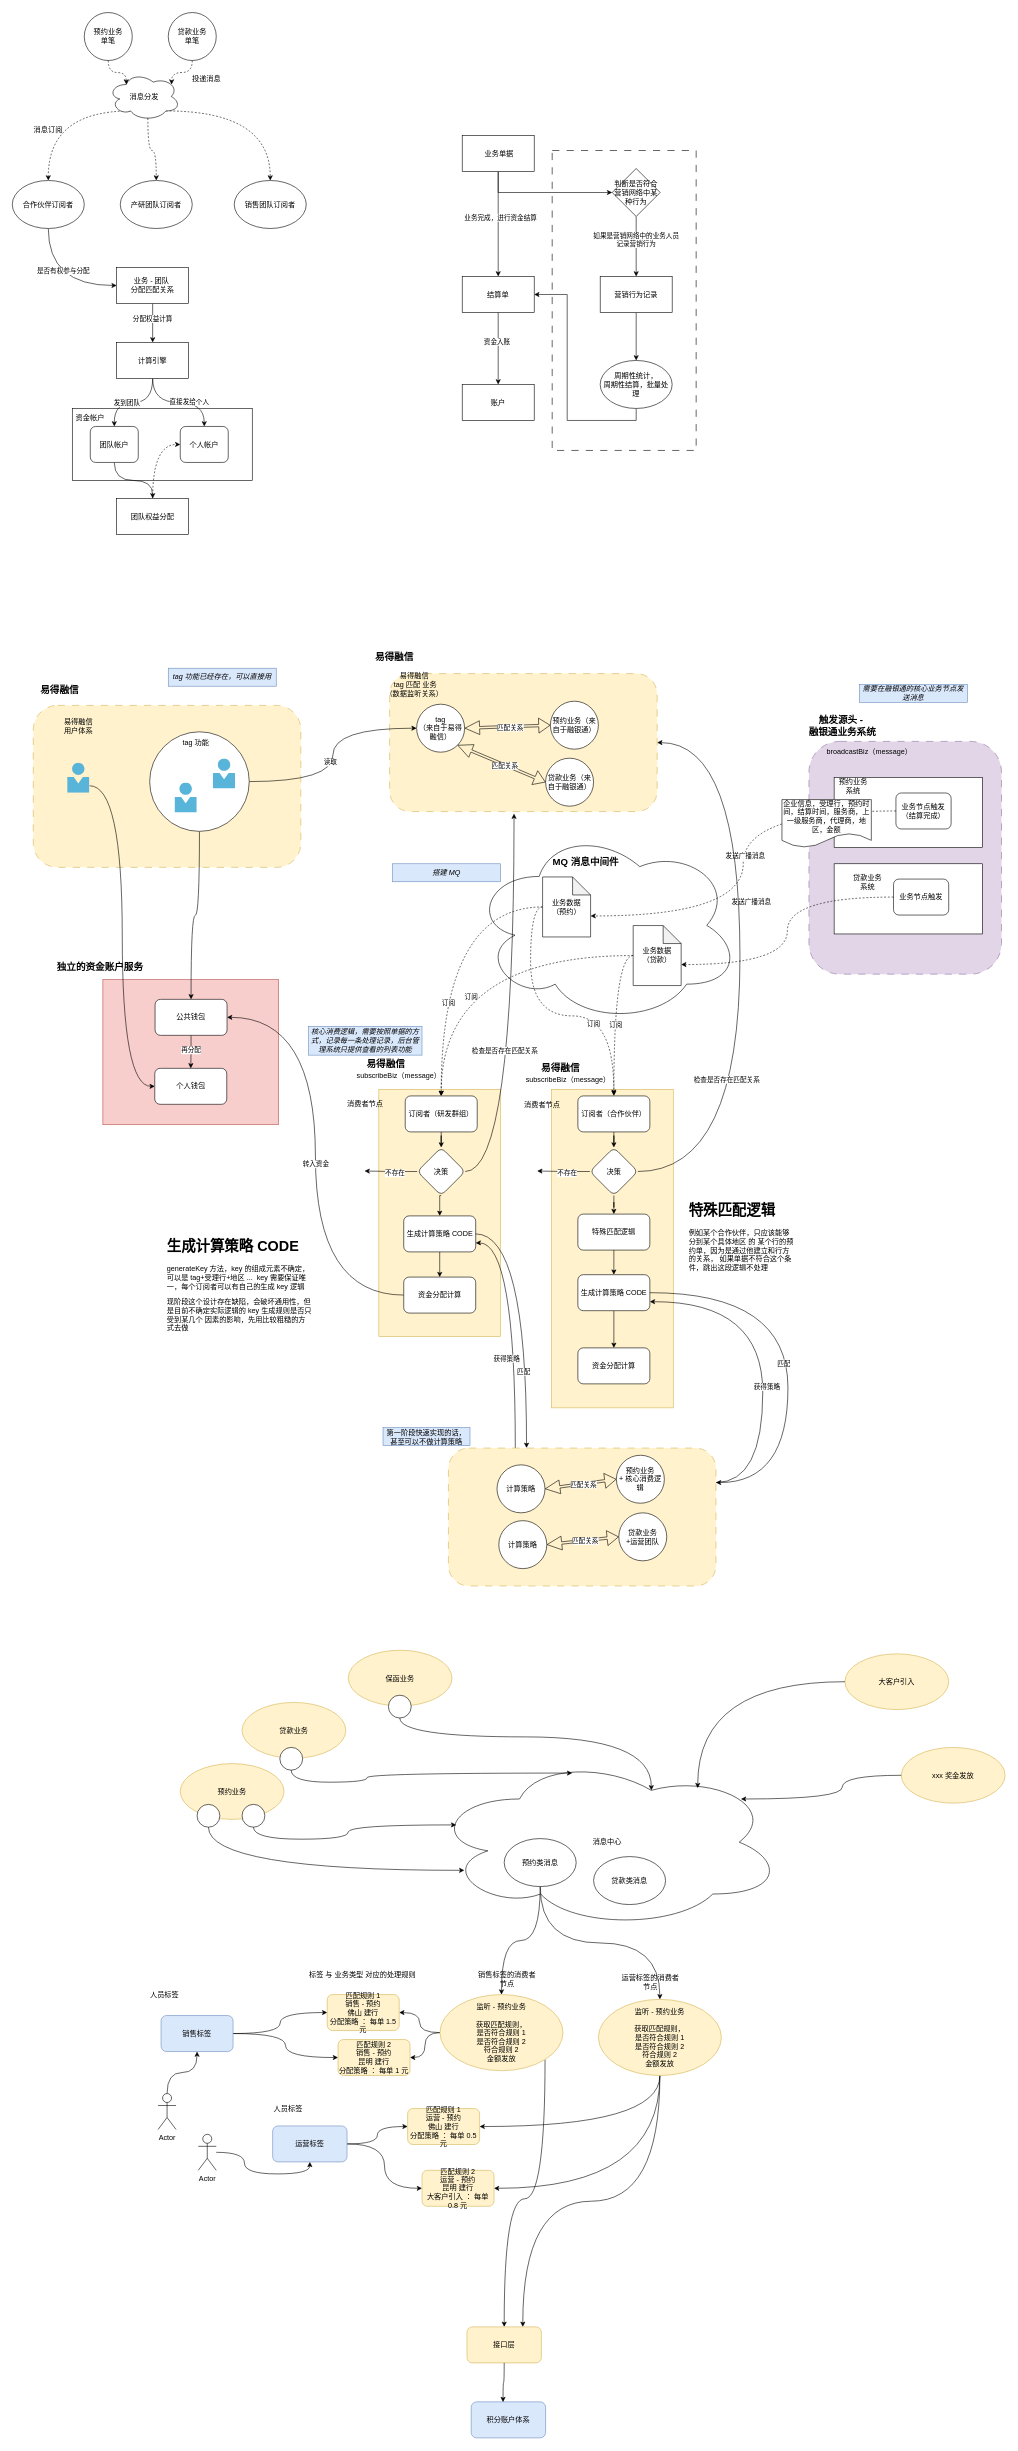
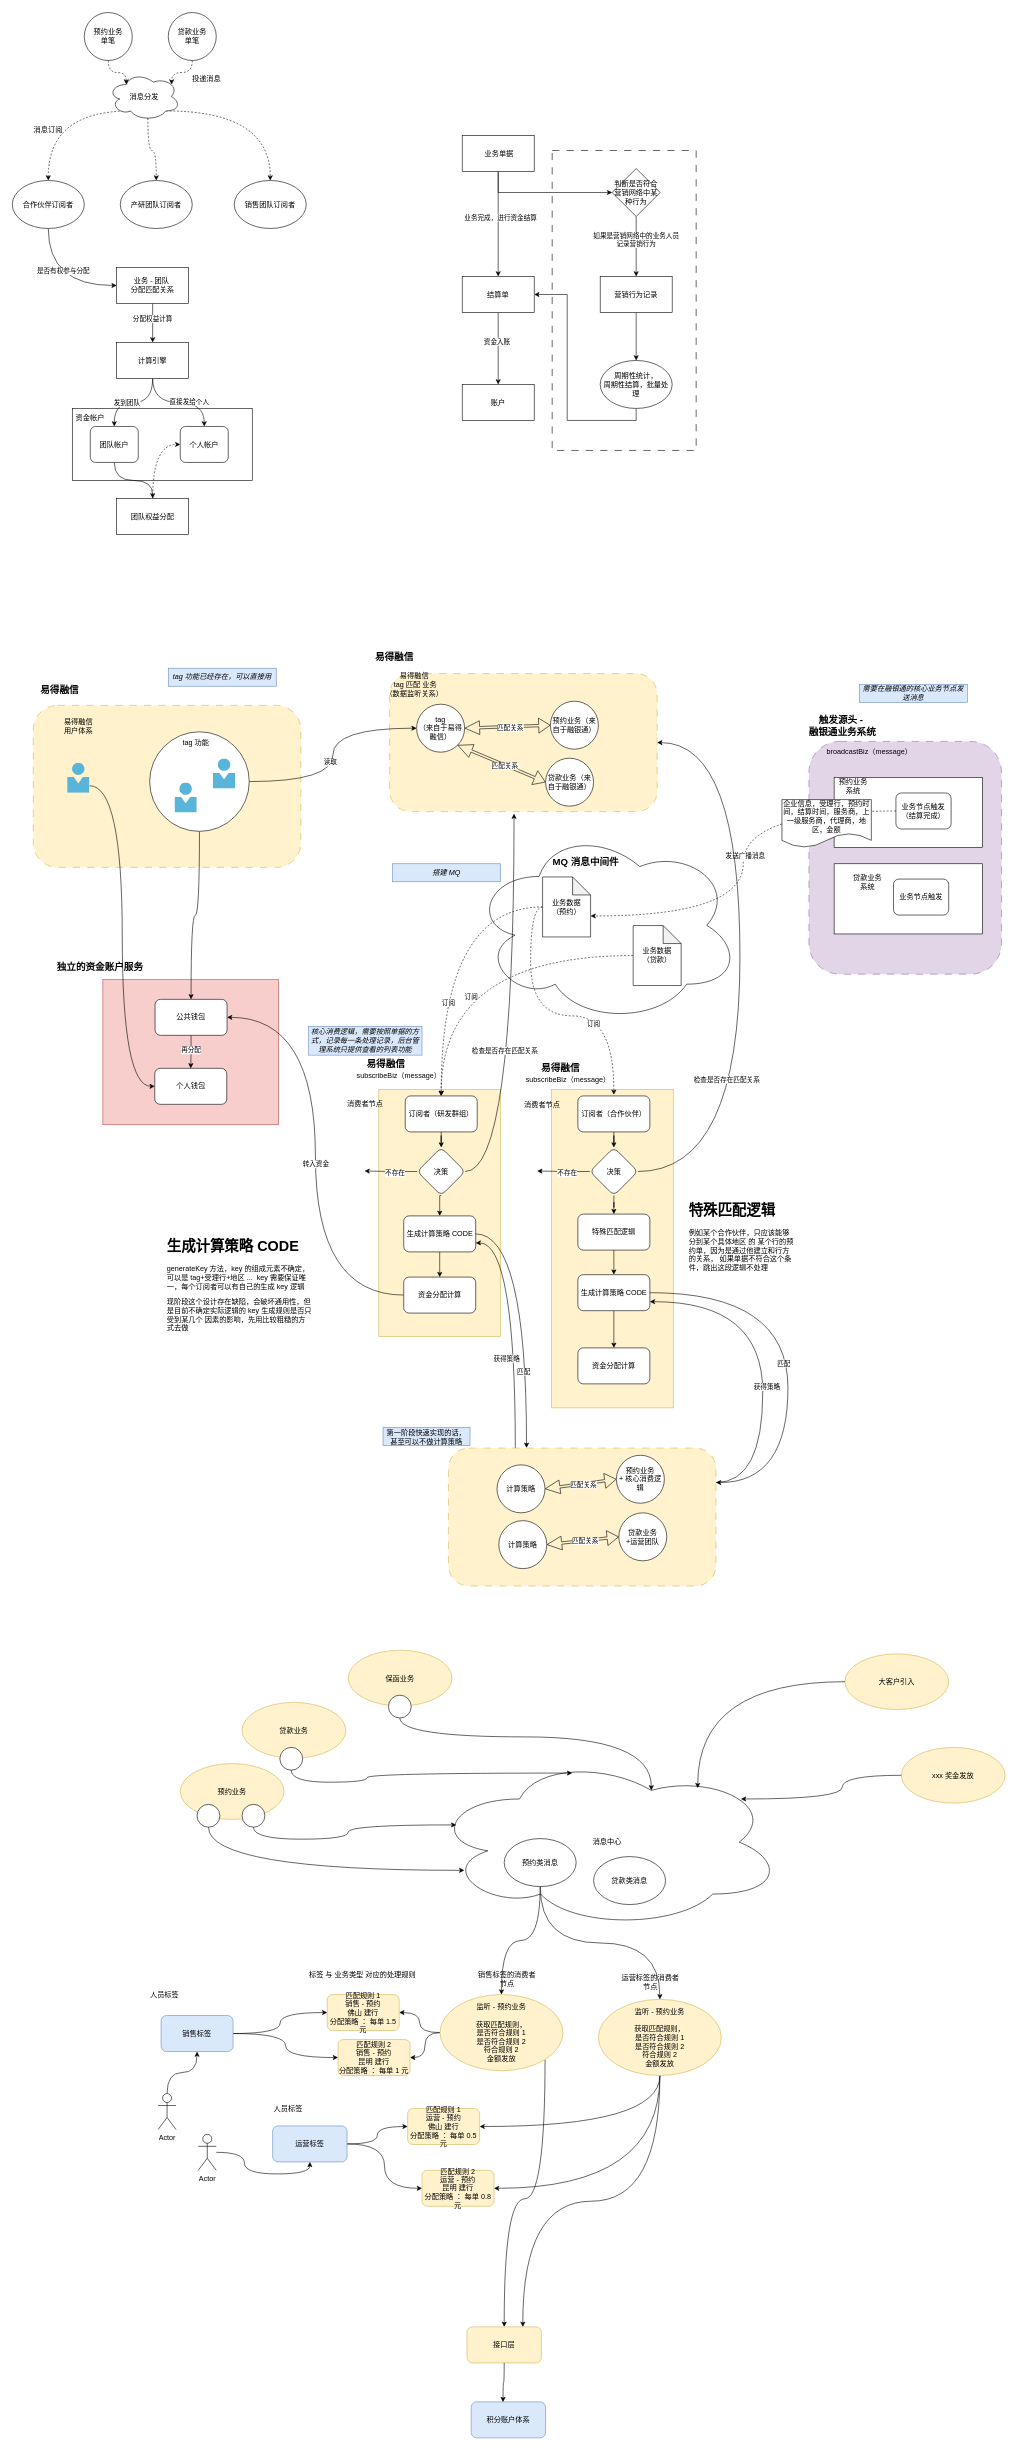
edge "业务节点触发" -> "业务数据 （贷款）": removed, label "发送广播消息"
edge "业务数据 （贷款）" -> "订阅者（合作伙伴）": removed, label "订阅"
node "匹配规则 2 运营 - 预约 昆明 建行 大客户引入 ： 每单 0.8 元": label "匹配规则 2 运营 - 预约 昆明 建行 大客户引入 ： 每单 0.8 元" -> "匹配规则 2 运营 - 预约 昆明 建行 分配策略 ： 每单 0.8 元"
